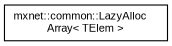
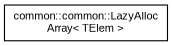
node "mxnet::common::LazyAlloc Array< TElem >": label "mxnet::common::LazyAlloc Array< TElem >" -> "common::common::LazyAlloc Array< TElem >"
